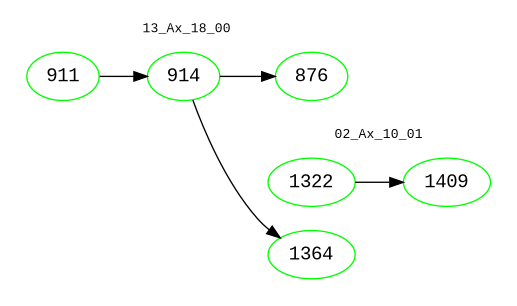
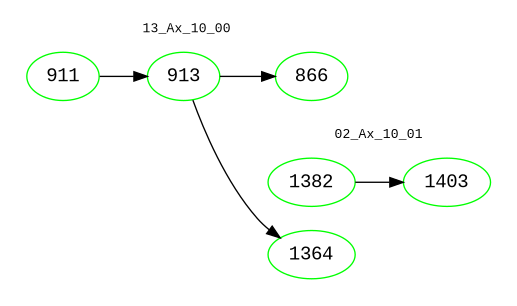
cluster "13_Ax_18_00": label "13_Ax_18_00" -> "13_Ax_10_00"
node "914": label "914" -> "913"
node "876": label "876" -> "866"
node "1322": label "1322" -> "1382"
node "1409": label "1409" -> "1403"
